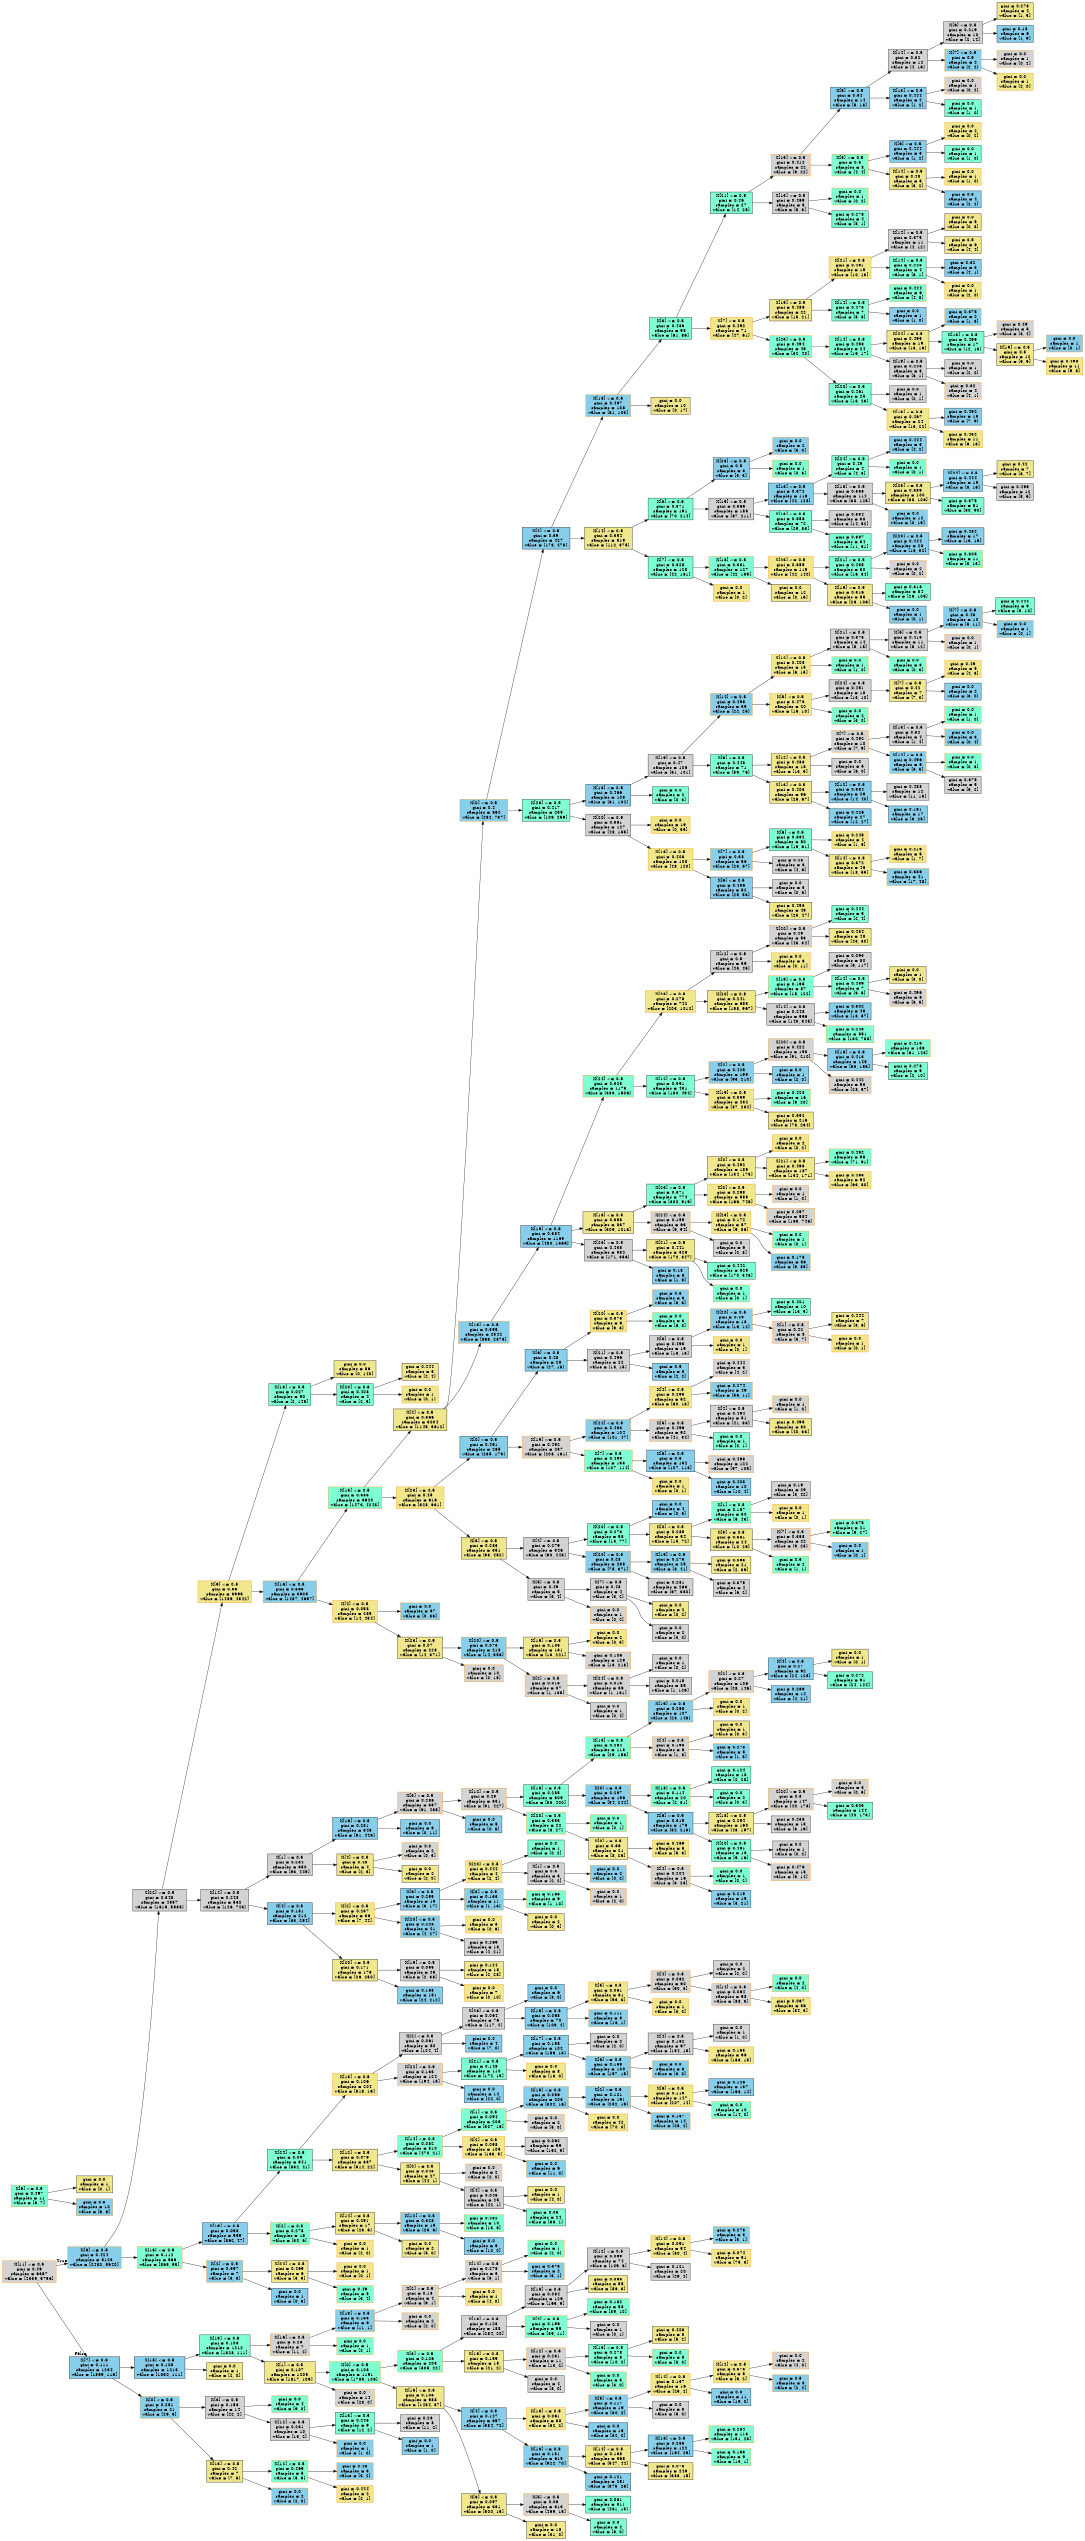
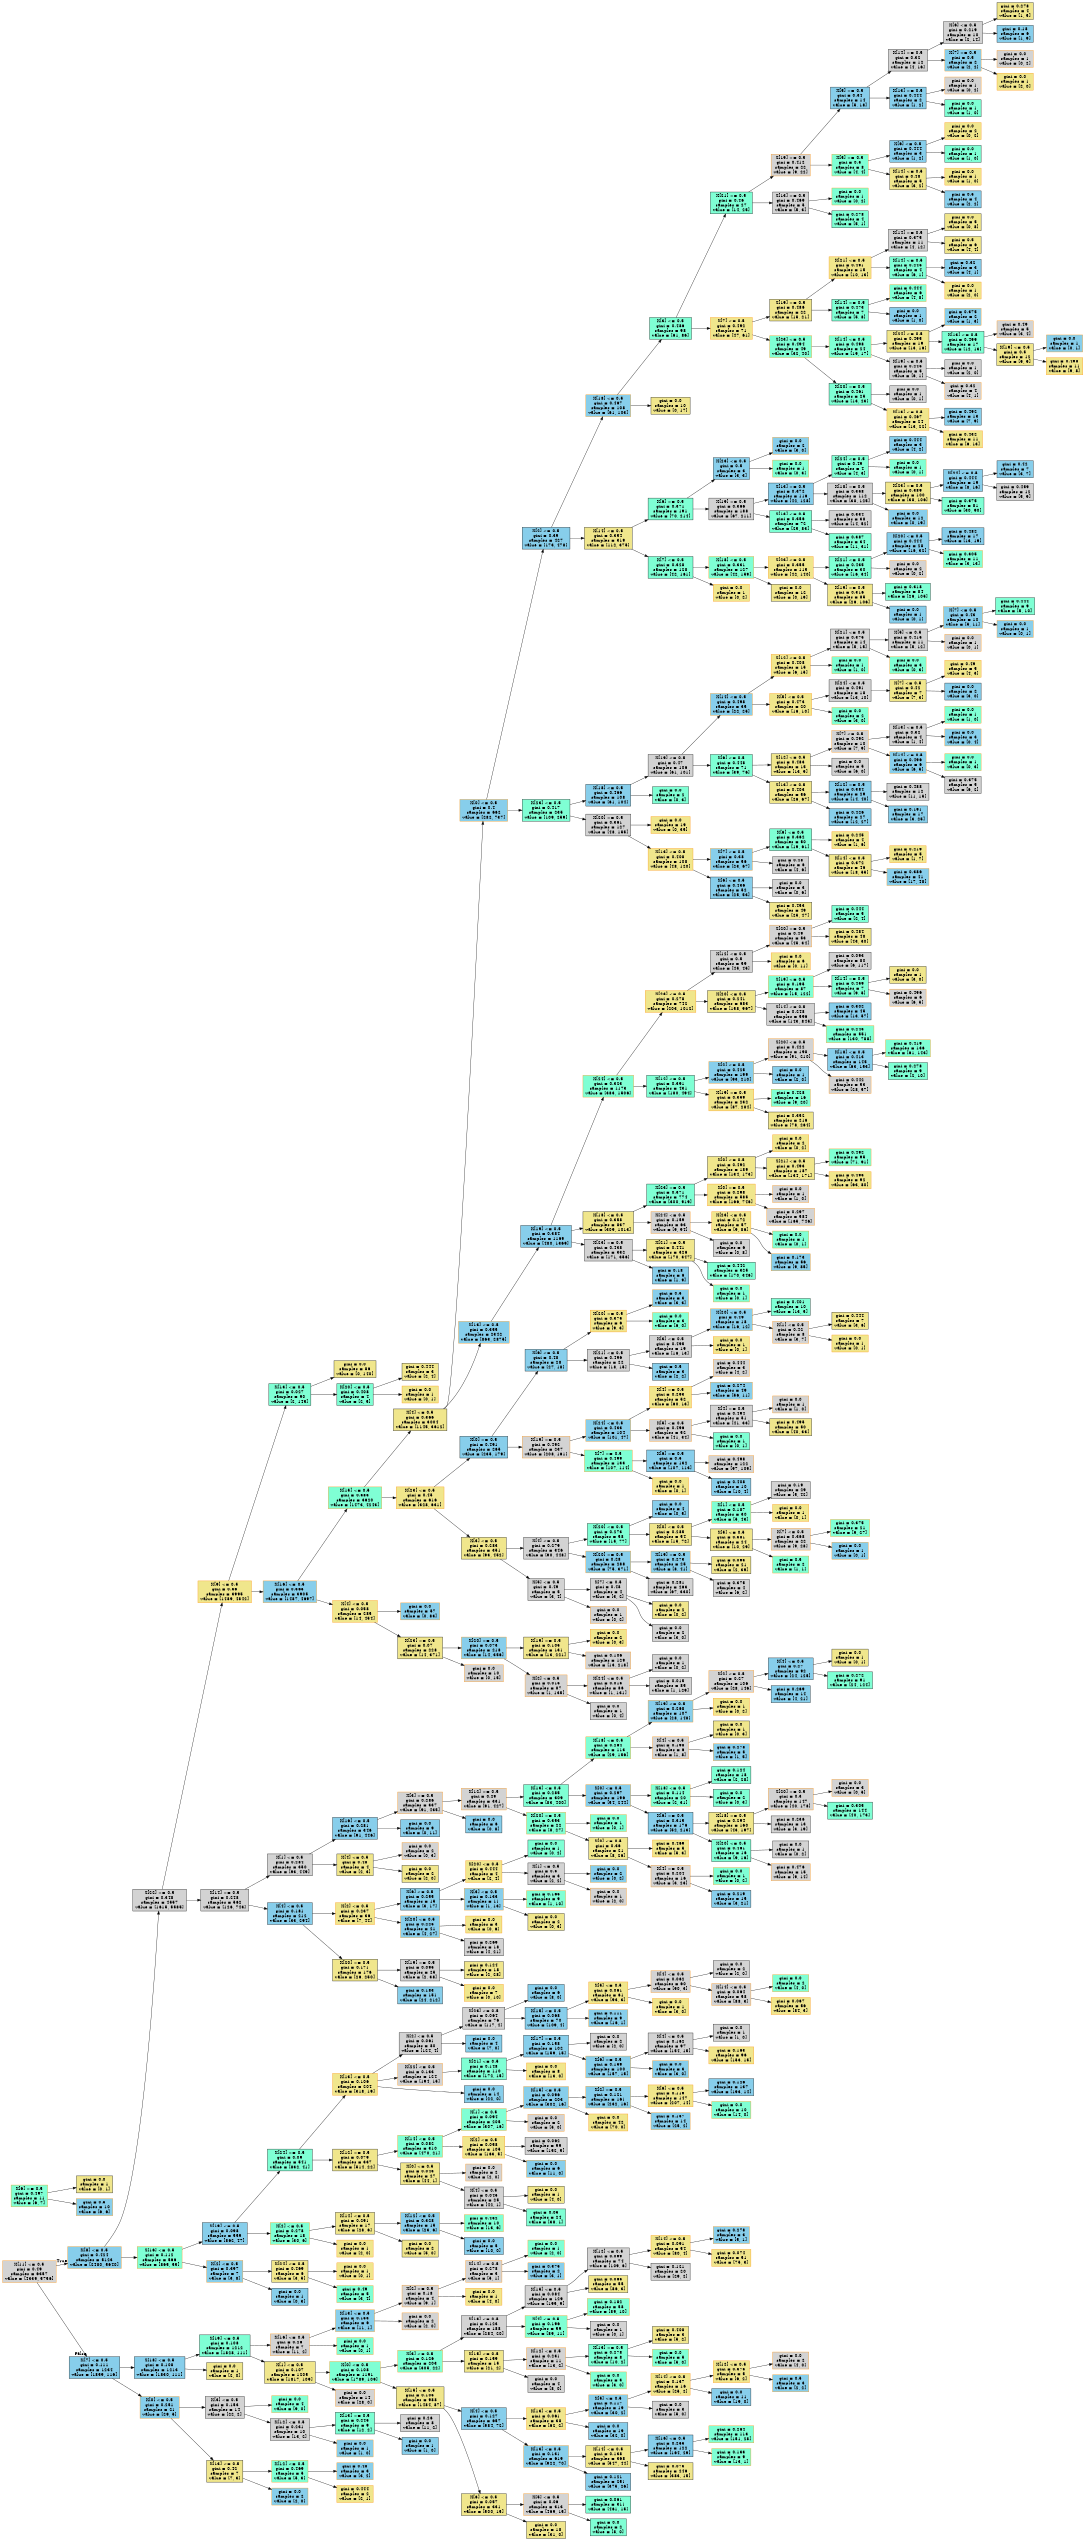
node "gini = 0.42 samples = 7 value = [3, 7]": fillcolor khaki -> skyblue
edge "X[22] <= 0.5 gini = 0.133 samples = 124 value = [194, 15]" -> "gini = 0.0 samples = 14 value = [22, 0]": now "X[13] <= 0.5 gini = 0.106 samples = 204 value = [318, 19]" -> "gini = 0.0 samples = 14 value = [22, 0]"
